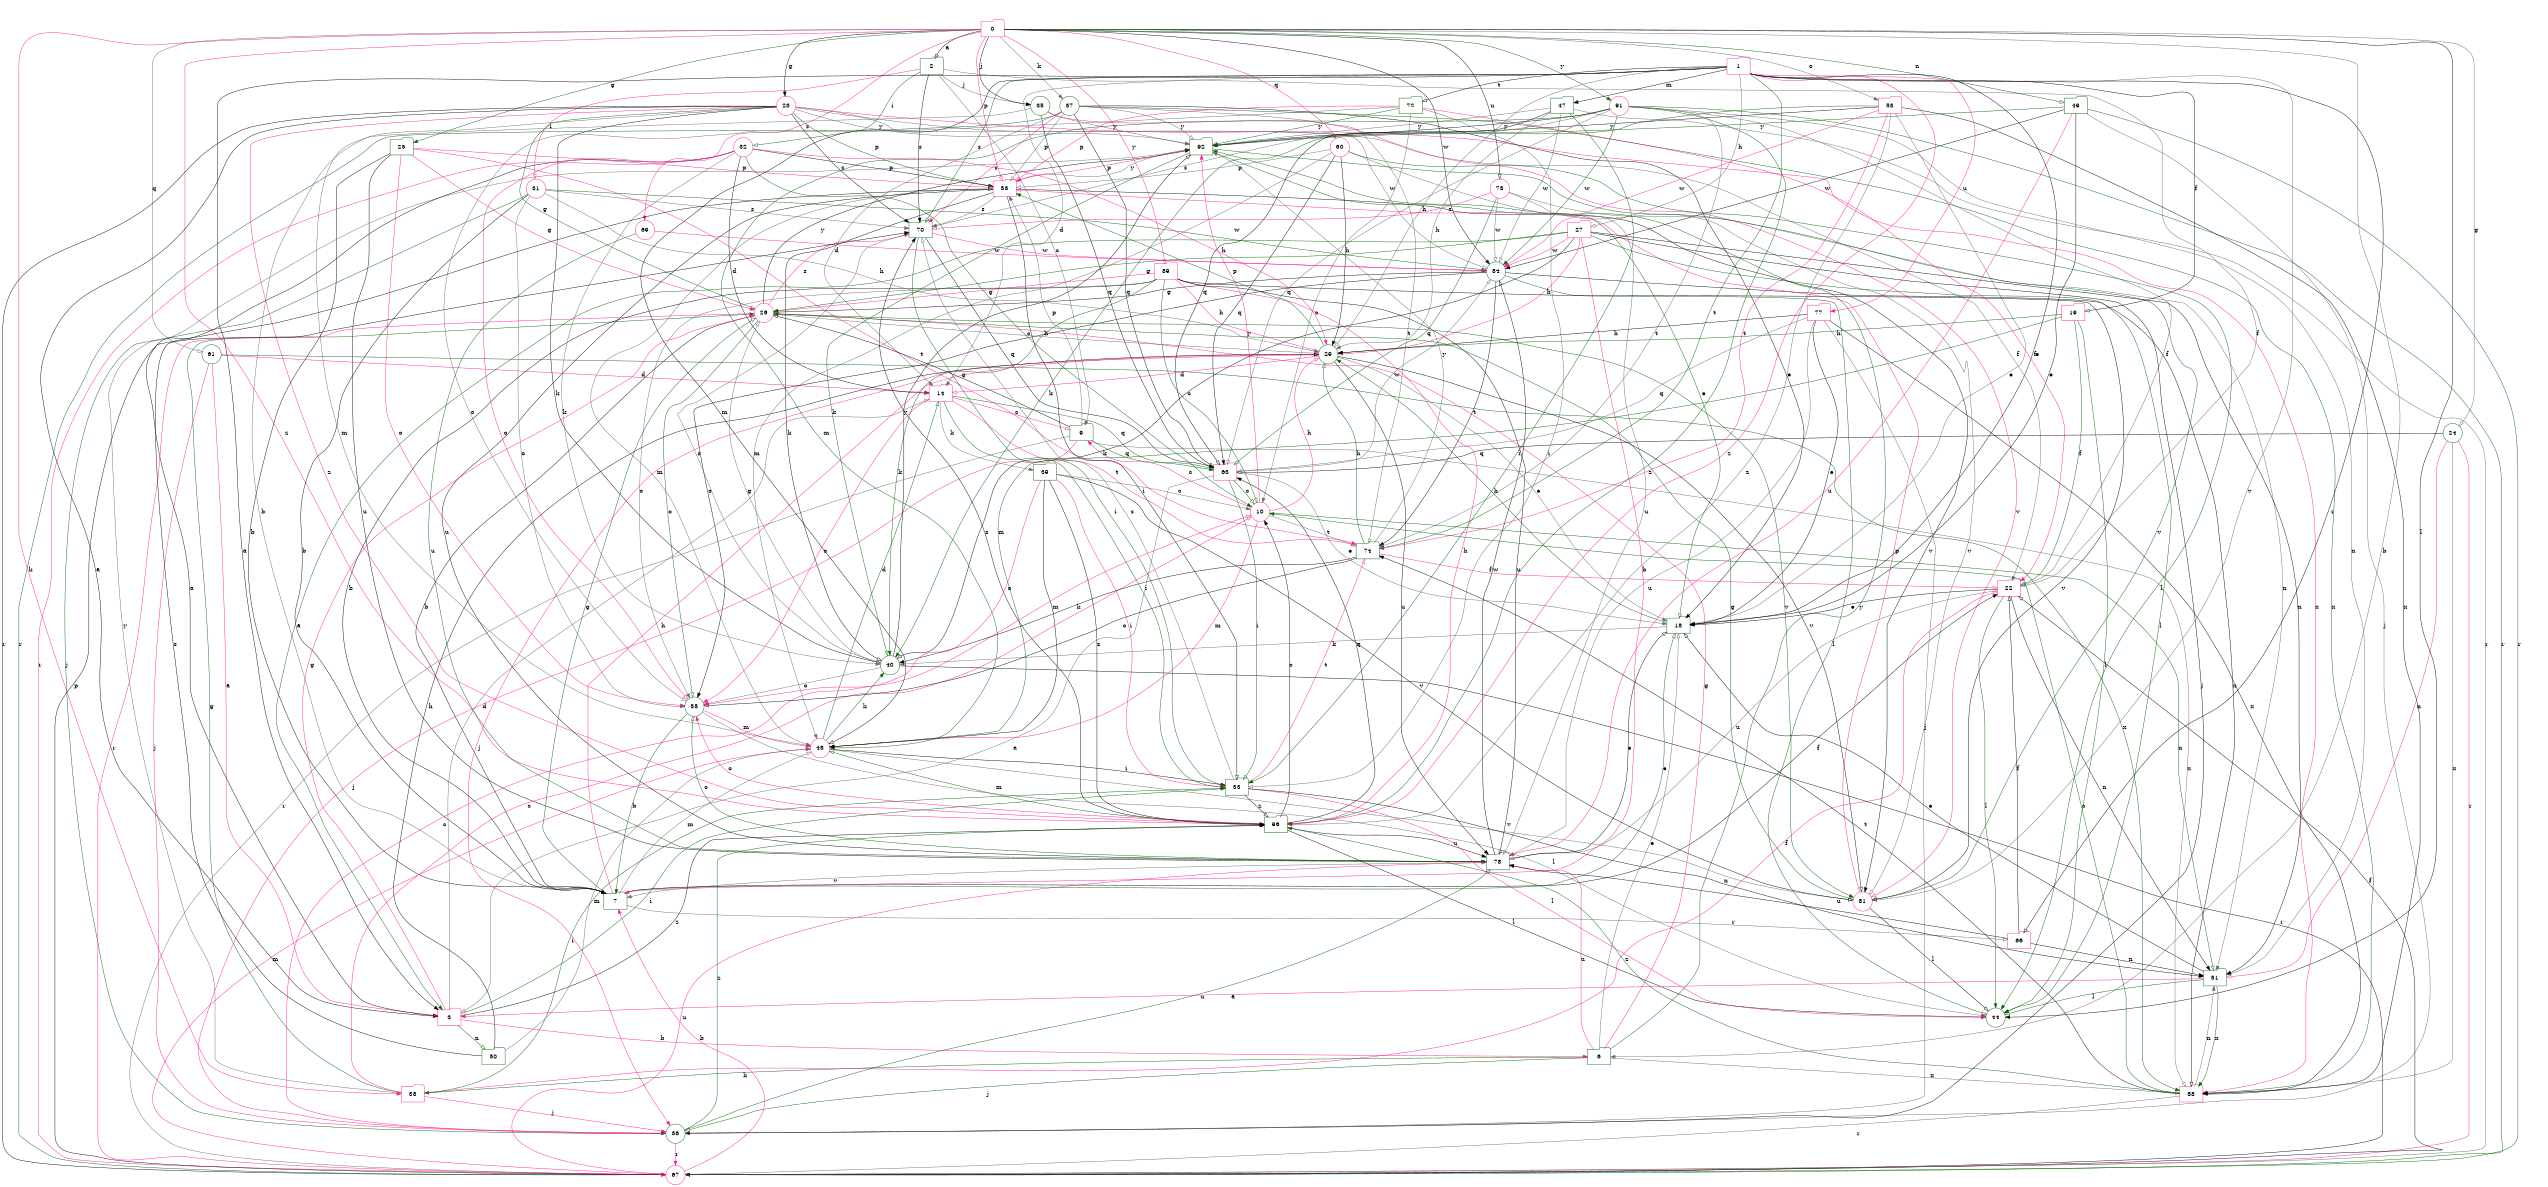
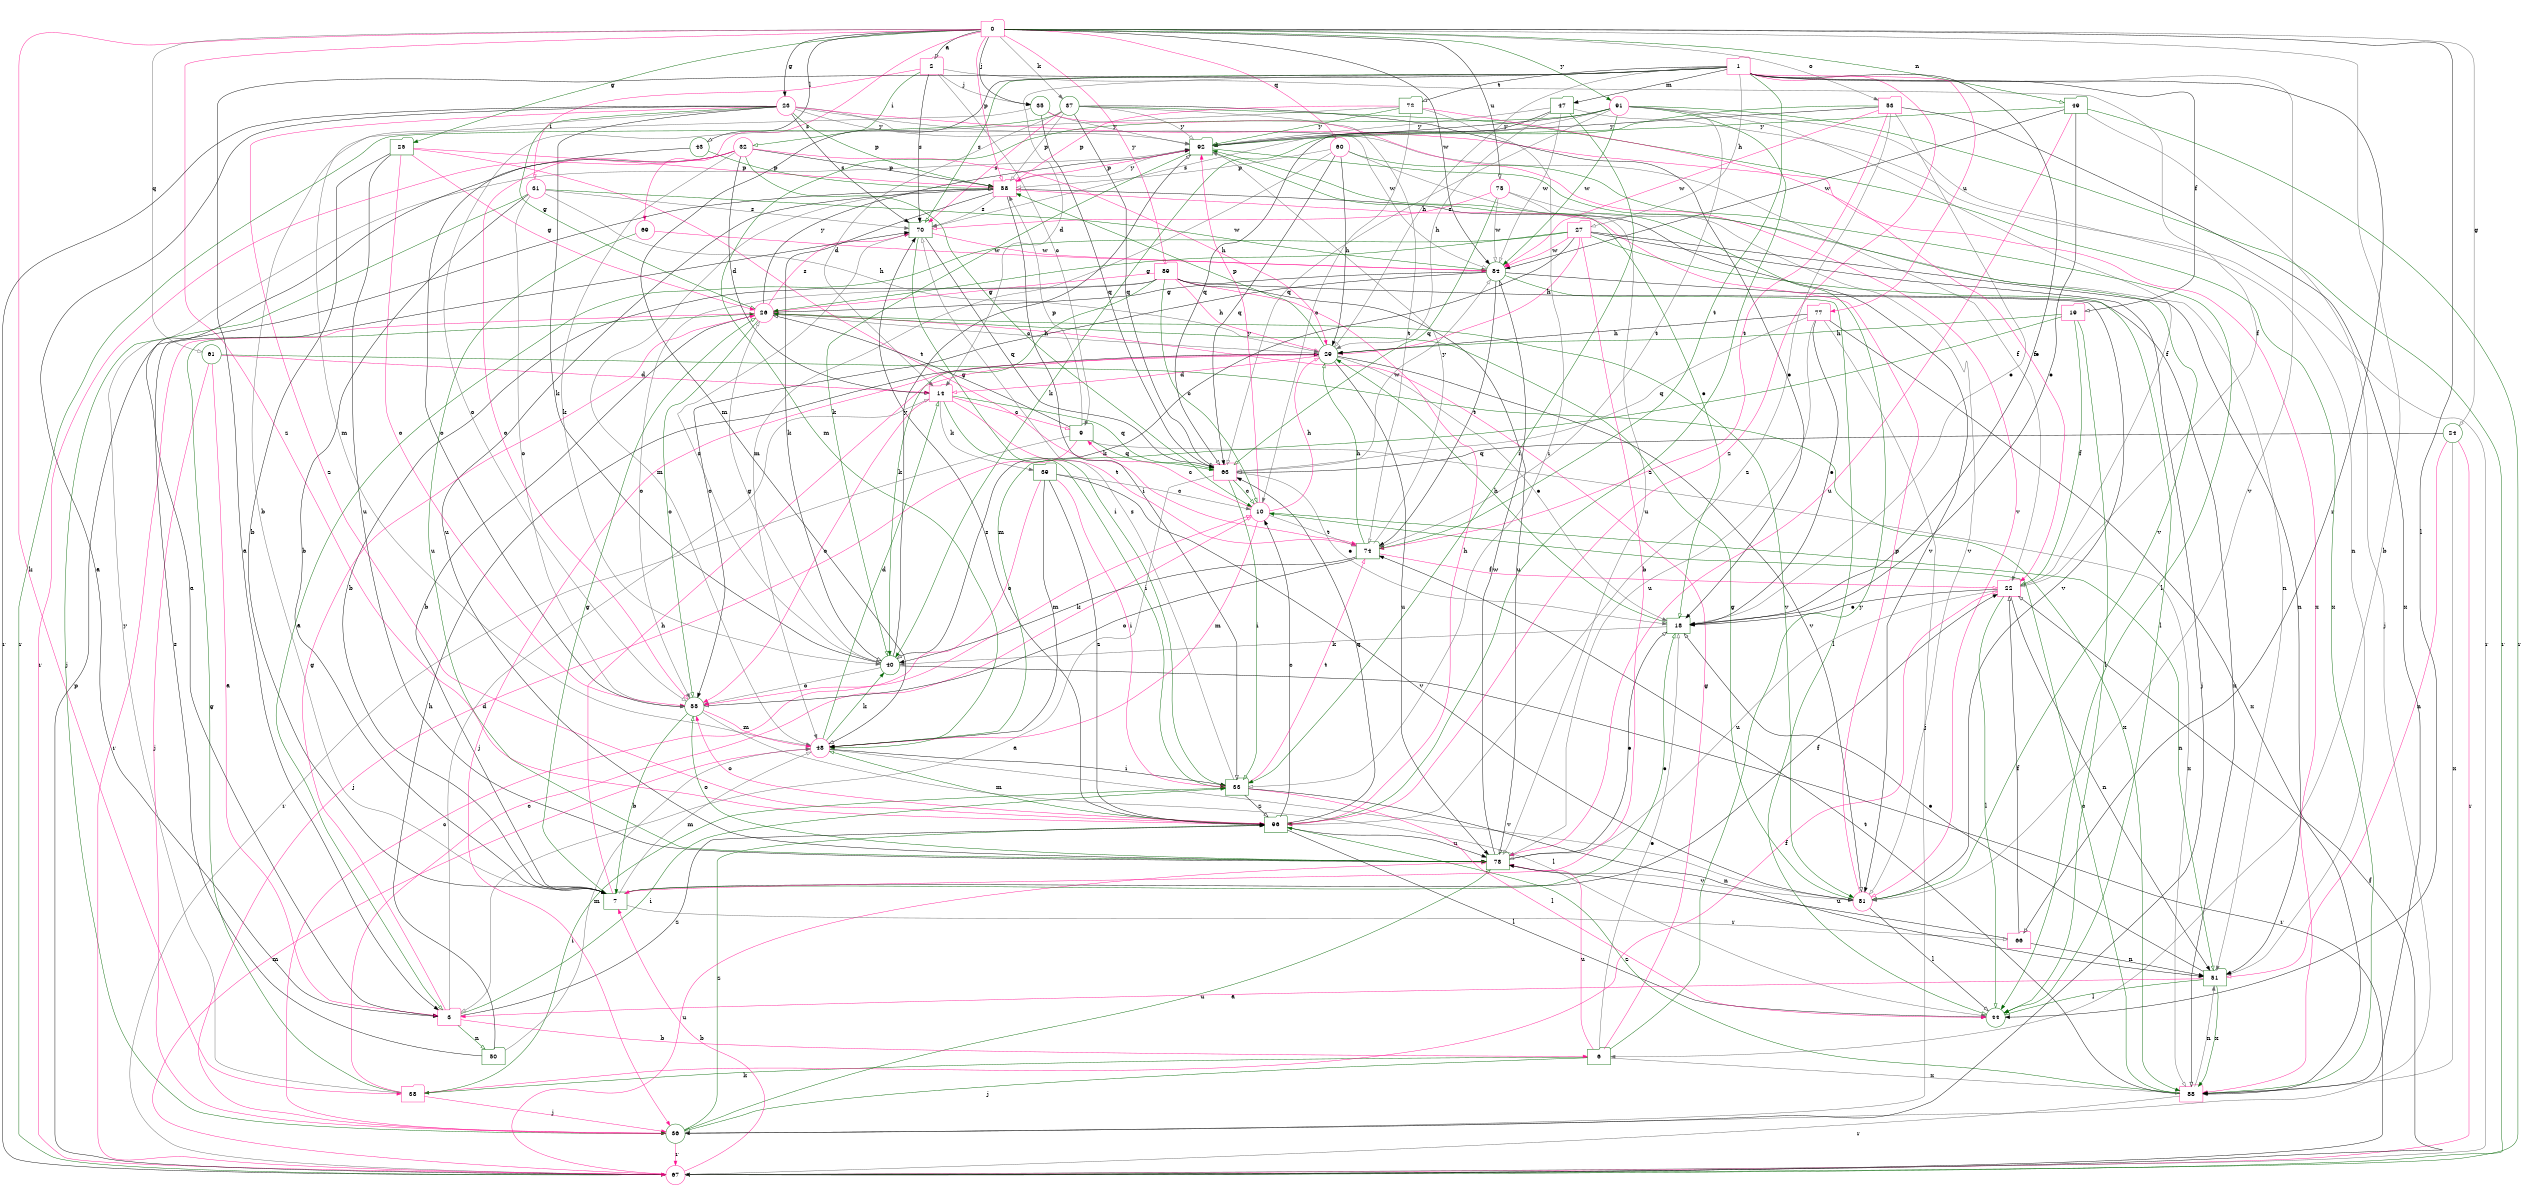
node "2": color darkgreen -> deeppink
node "43": added
edge "27" -> "3": arrowhead normal -> onormal
edge "14" -> "74": arrowhead onormal -> normal
edge "22" -> "44": arrowhead normal -> onormal
edge "78" -> "7": now "78" -> "81"
